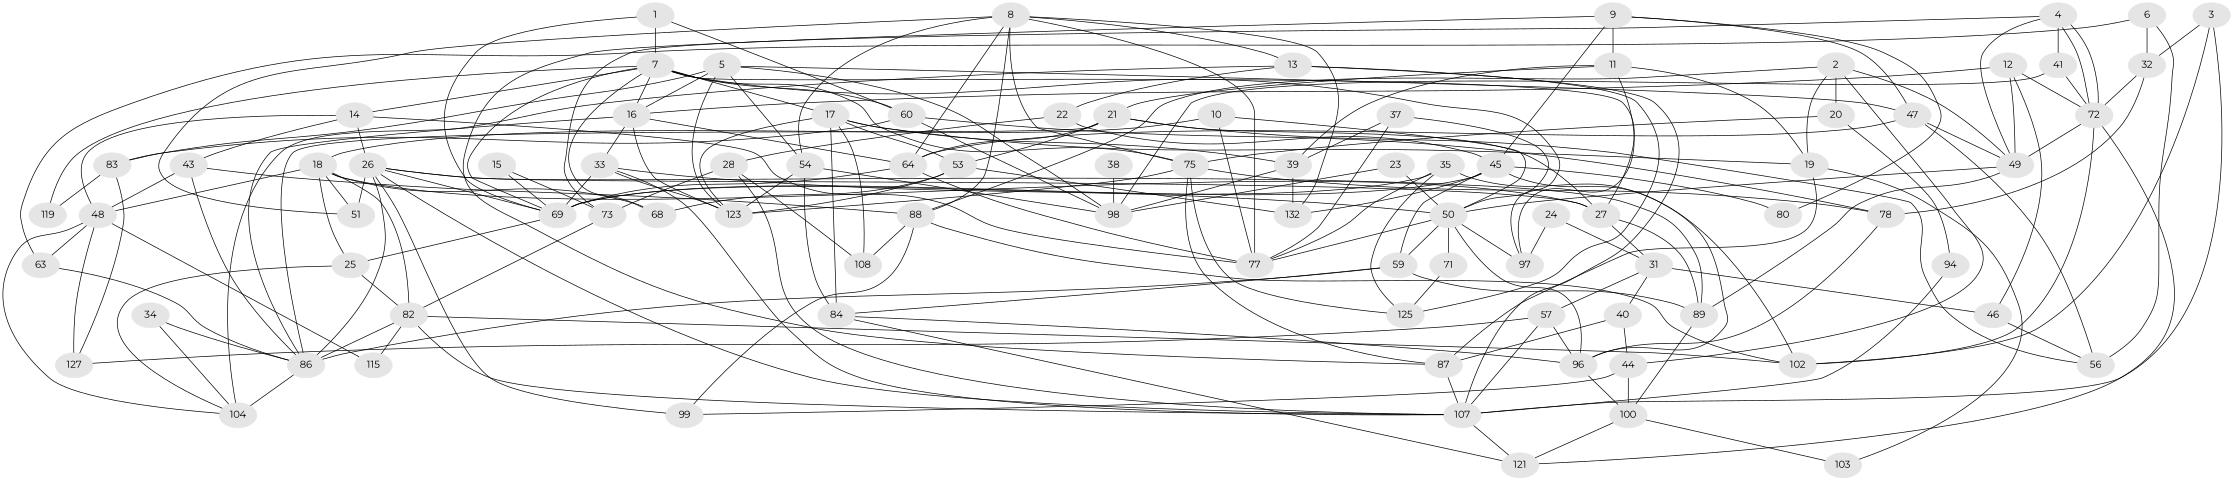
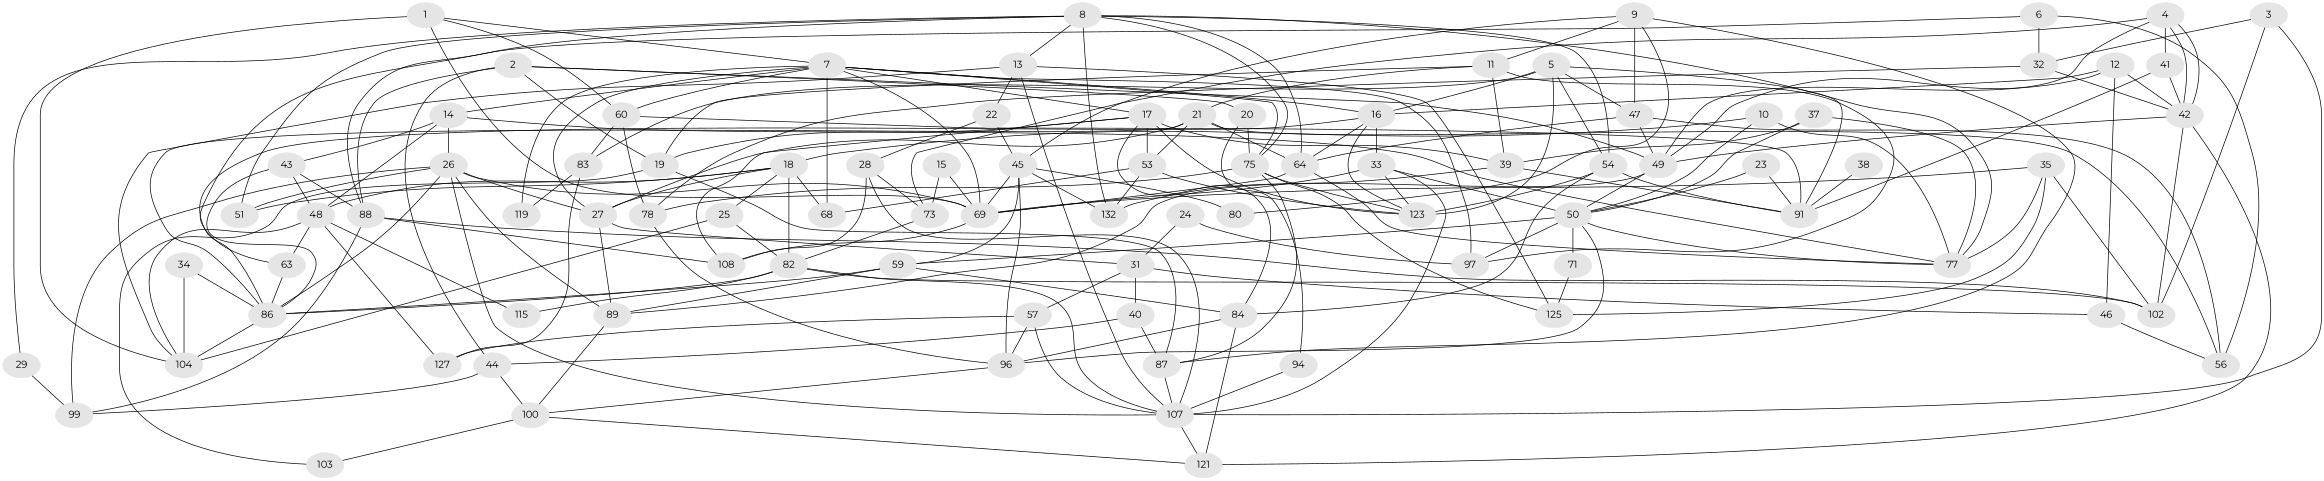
edge "1" -- "104": added
node "72": label "72" -> "42"
node "98": label "98" -> "91"
edge "69" -- "25": now "69" -- "108"
node "29": added
